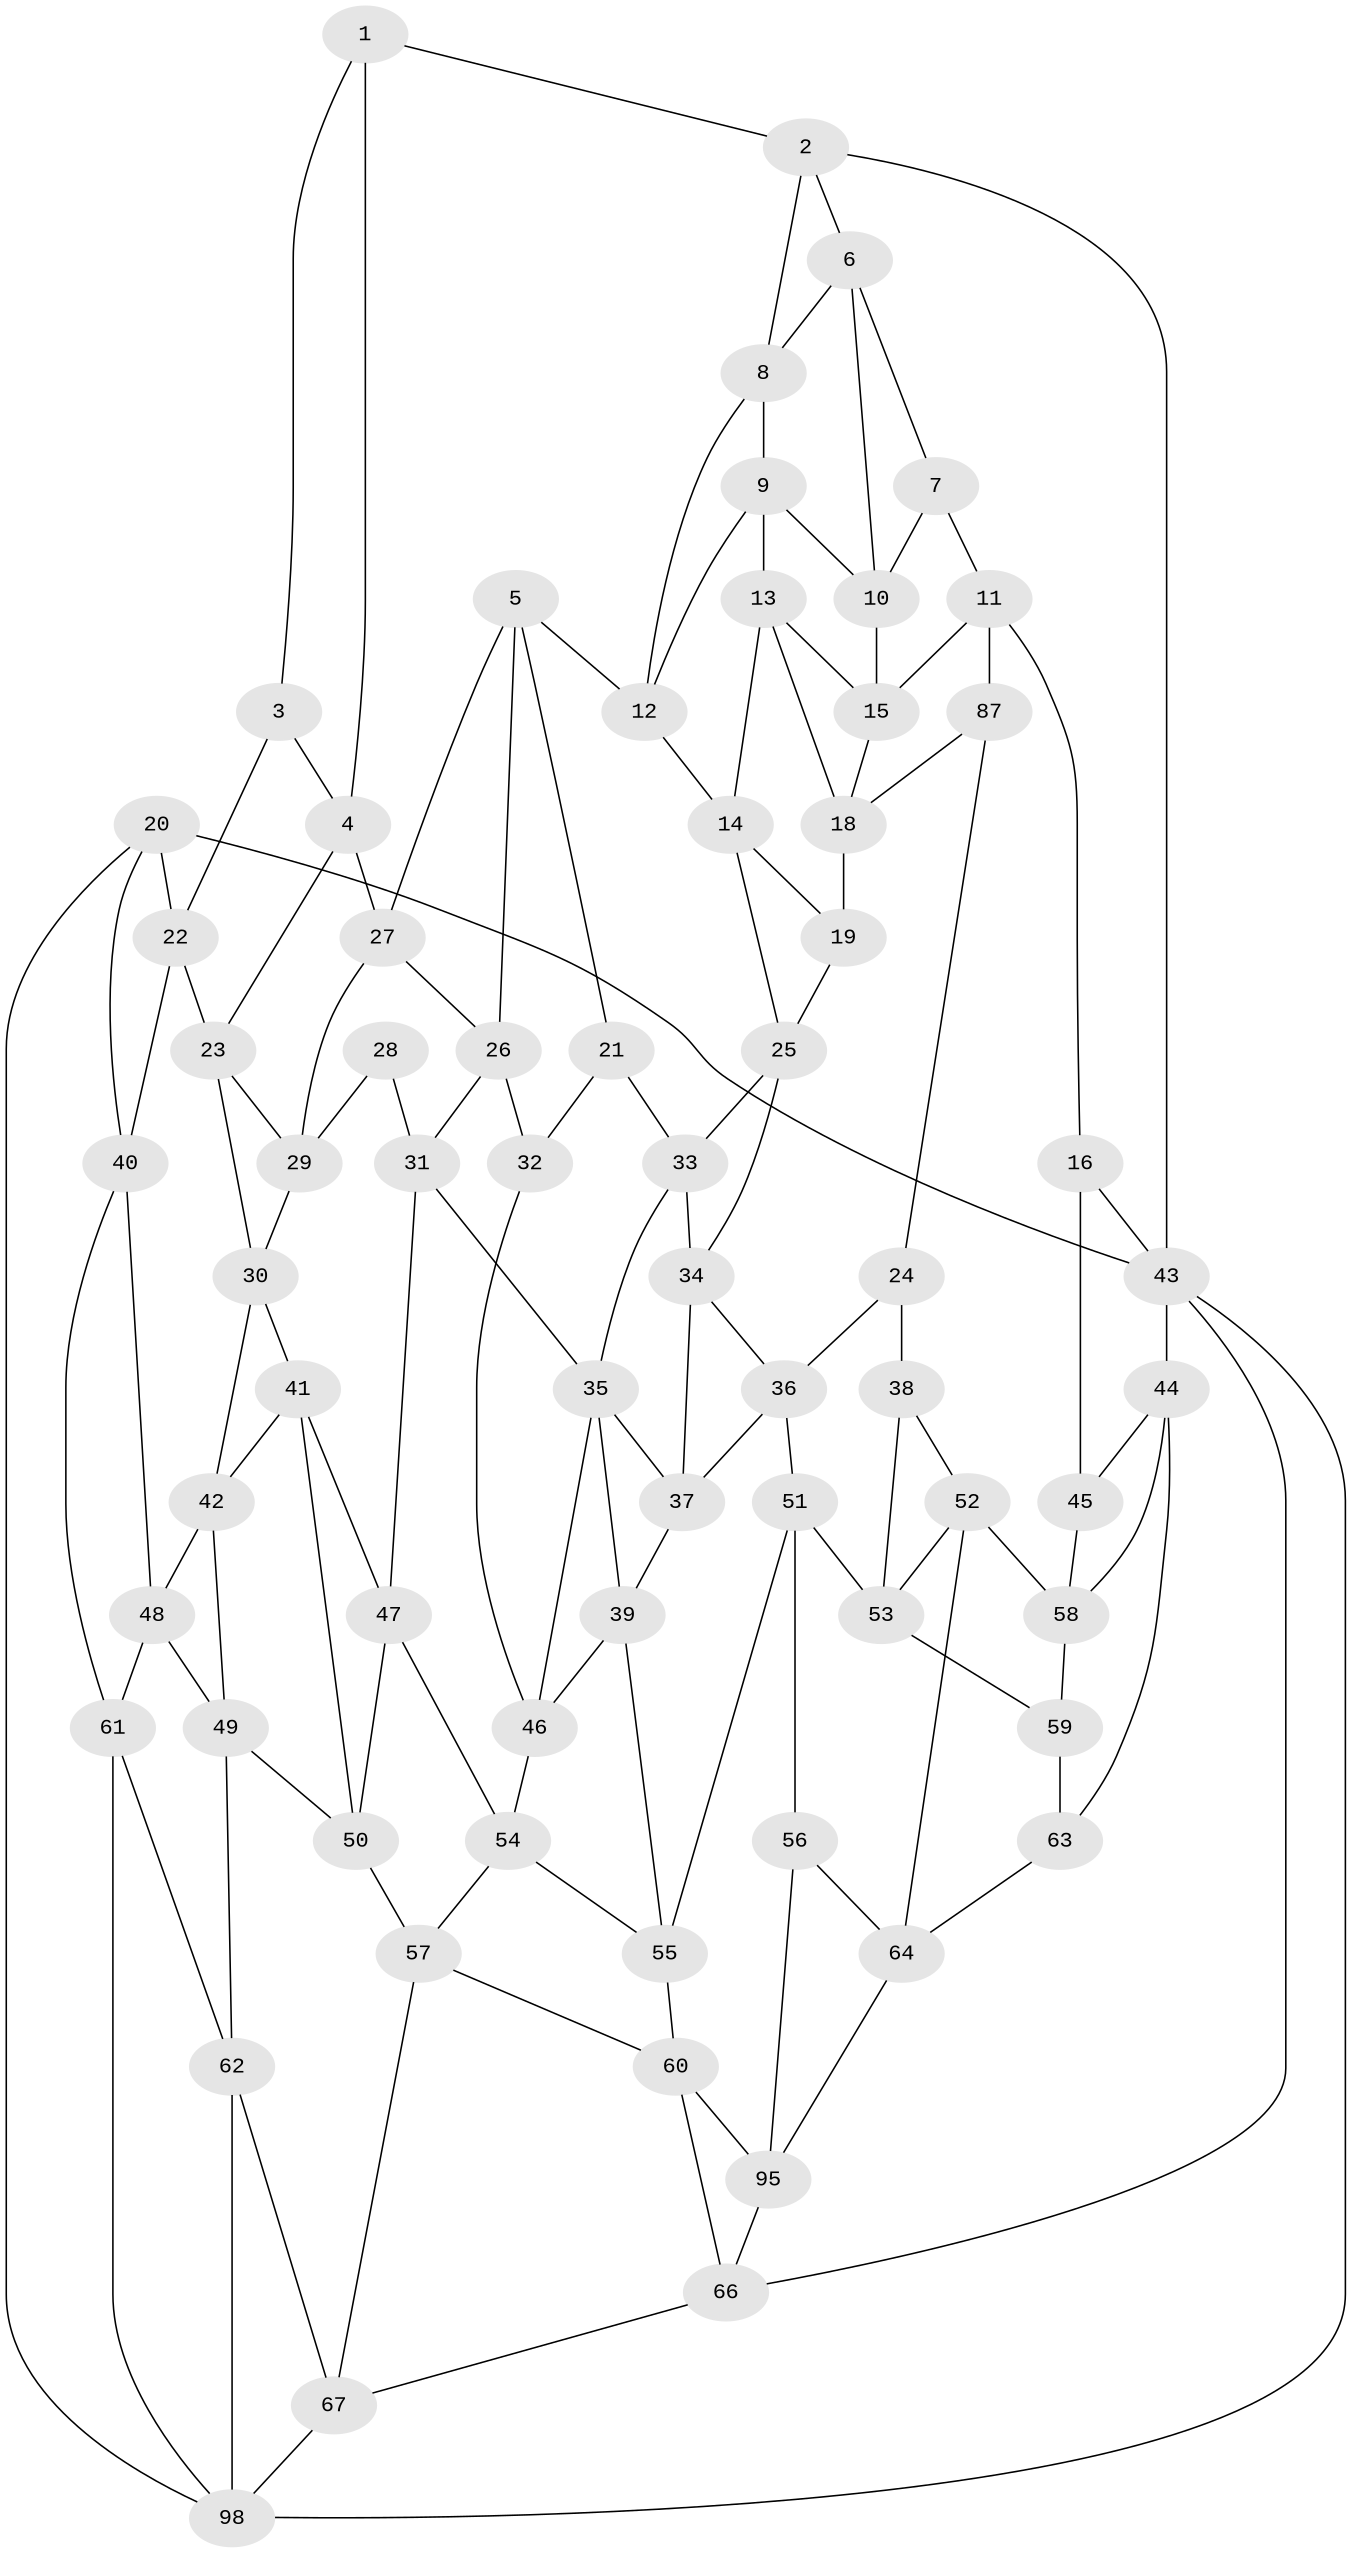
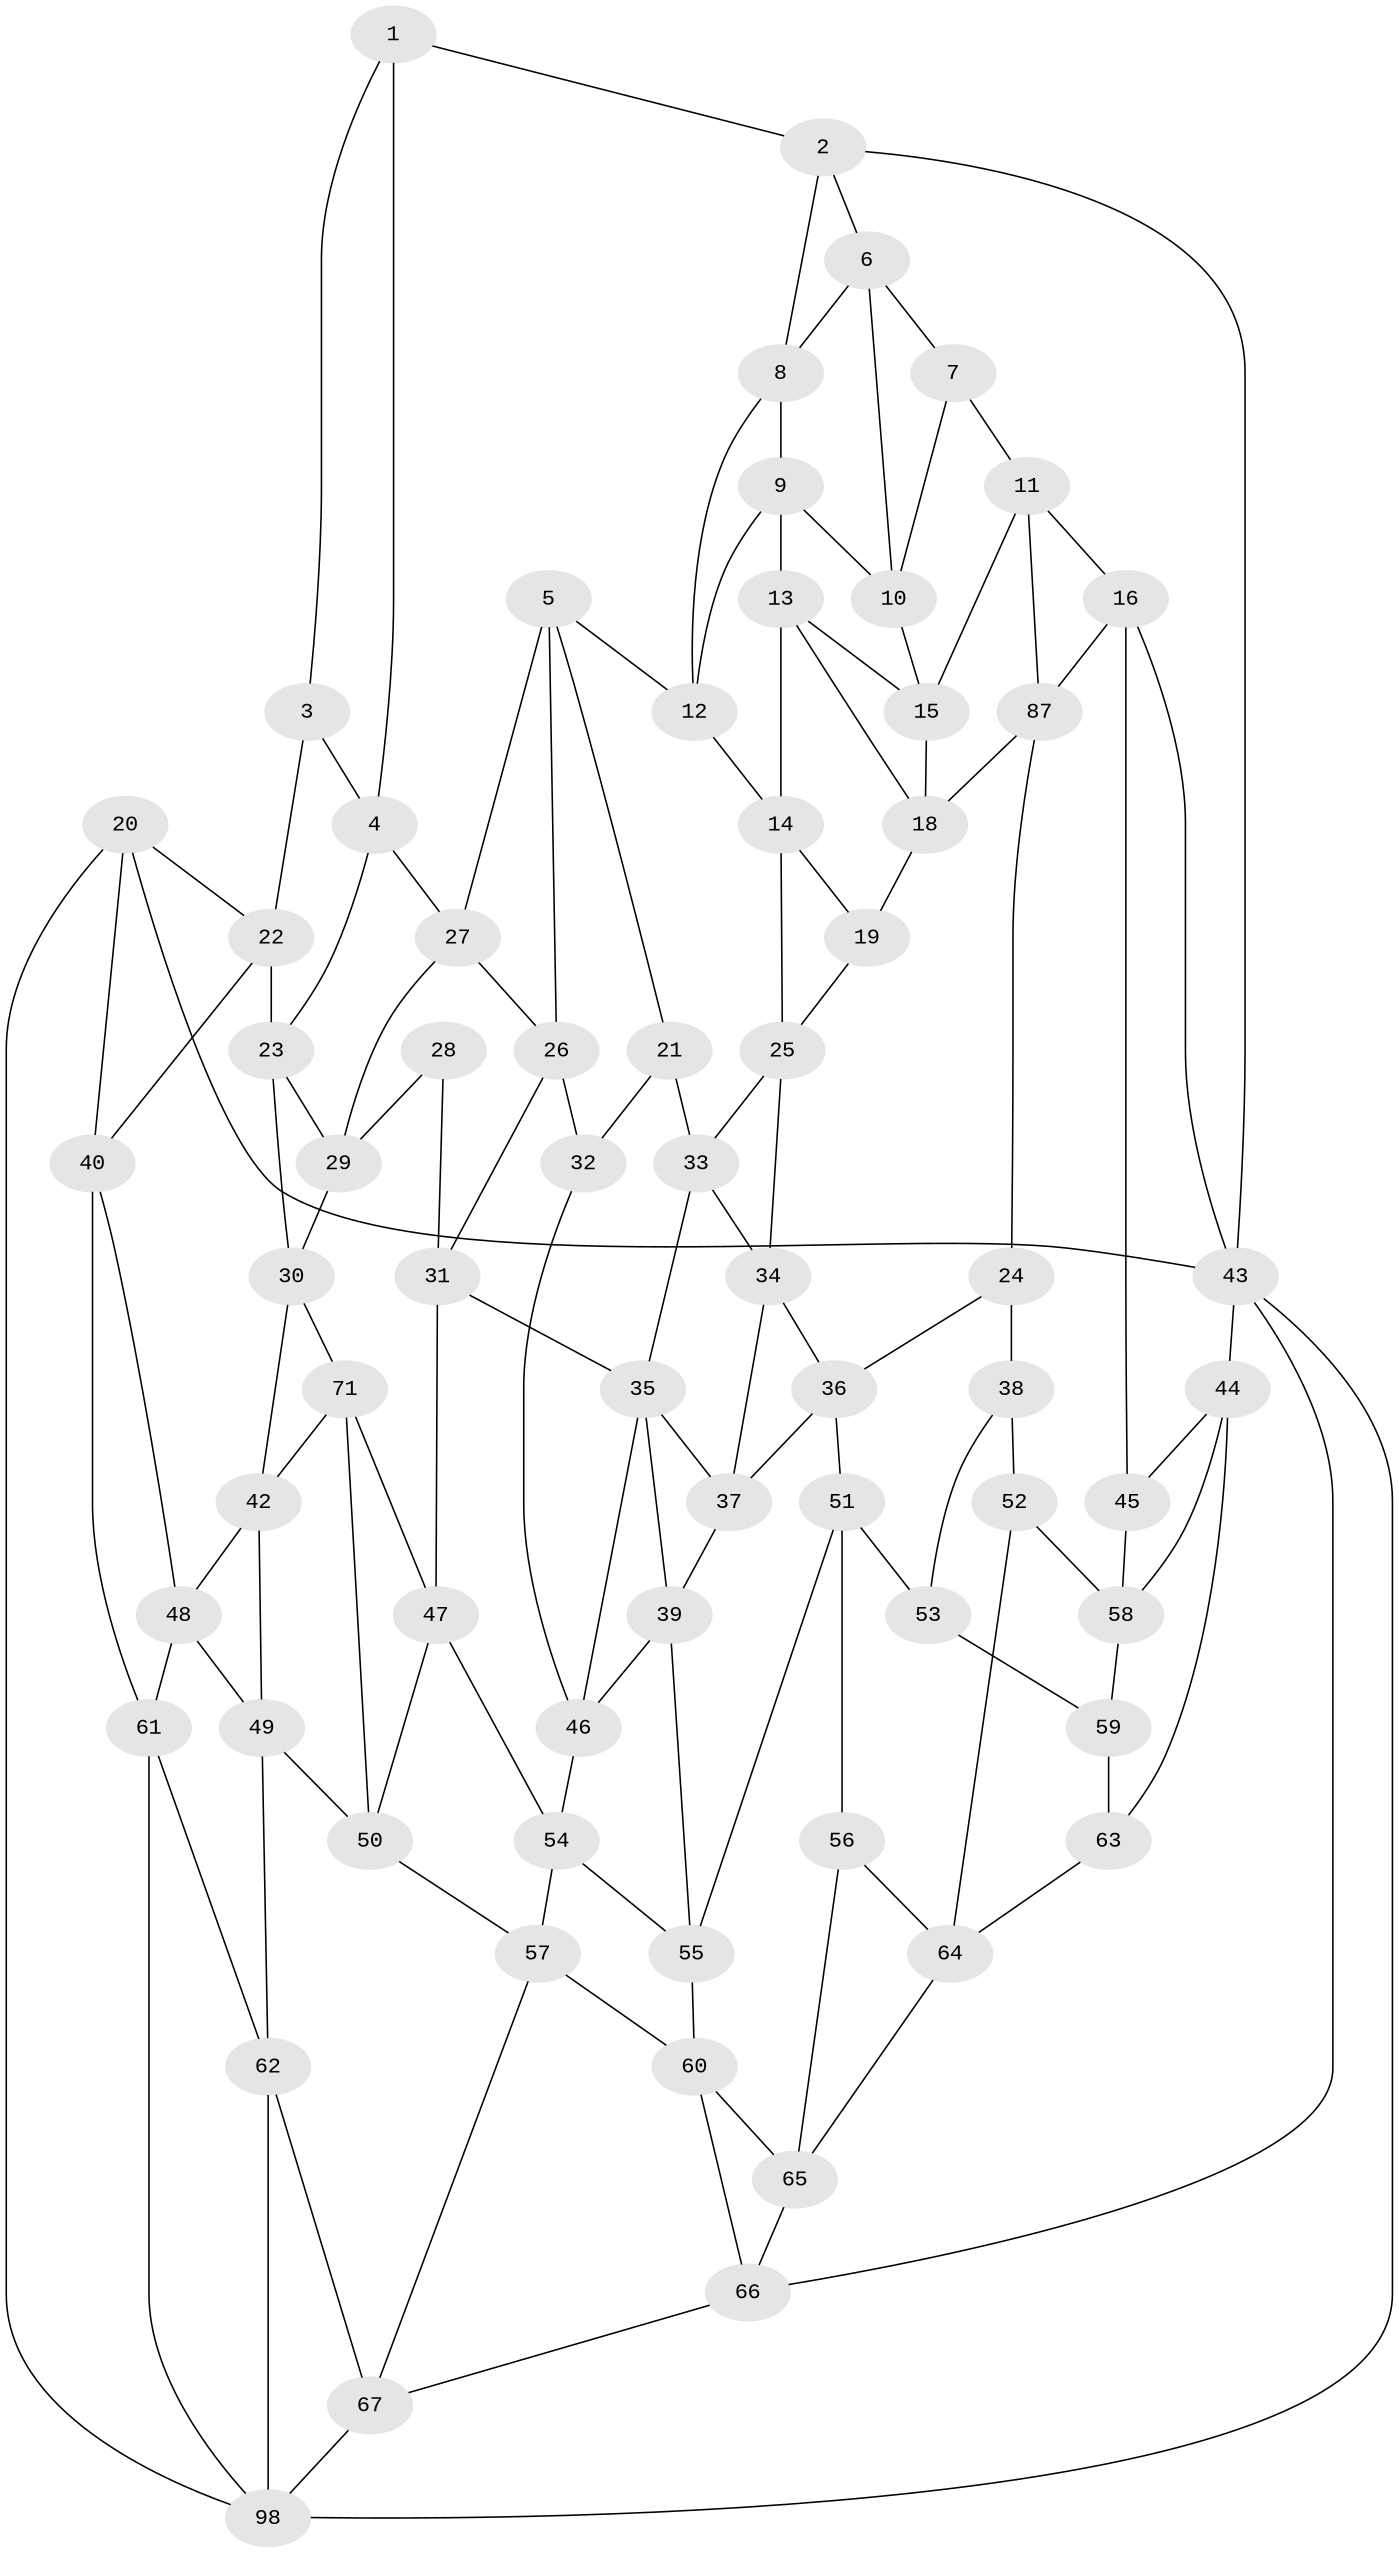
edge "16" -- "87": added
node "41": label "41" -> "71"
edge "52" -- "53": removed
node "95": label "95" -> "65"
